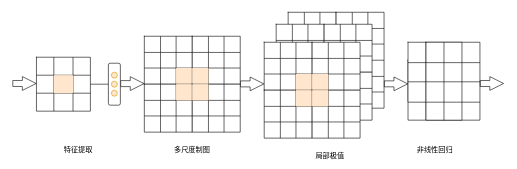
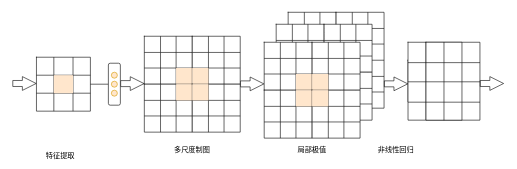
node "特征提取": moved (78, 150) -> (60, 156)
node "非线性回归": moved (435, 150) -> (396, 150)
node "局部极值": moved (330, 156) -> (312, 150)
